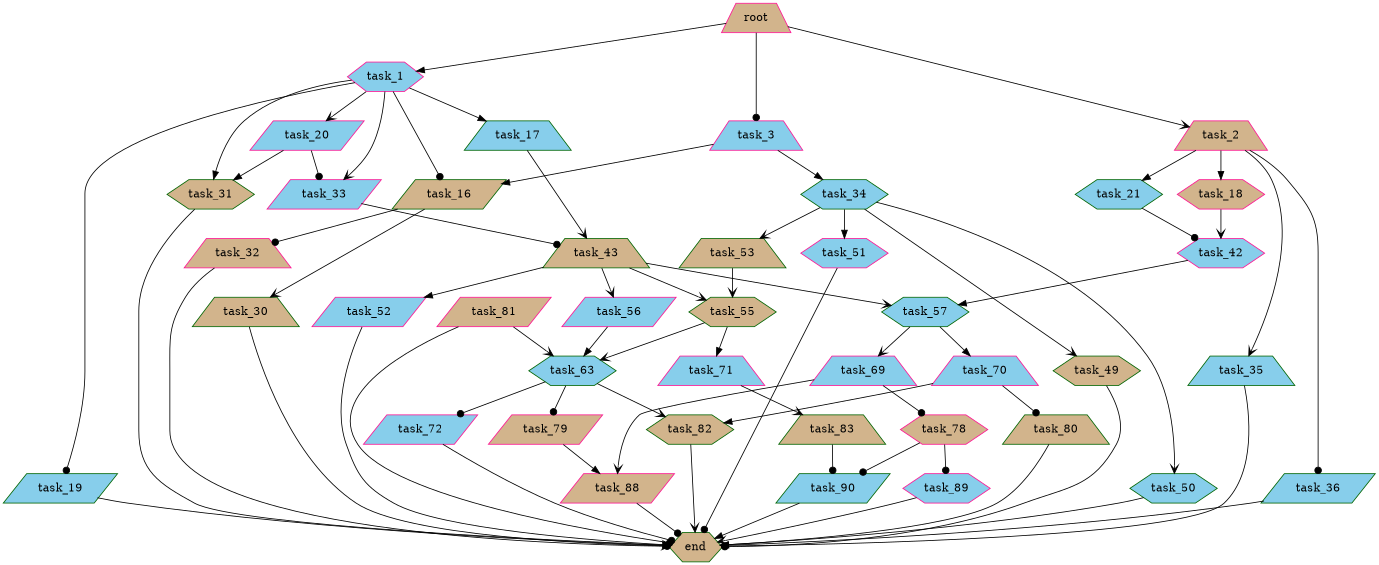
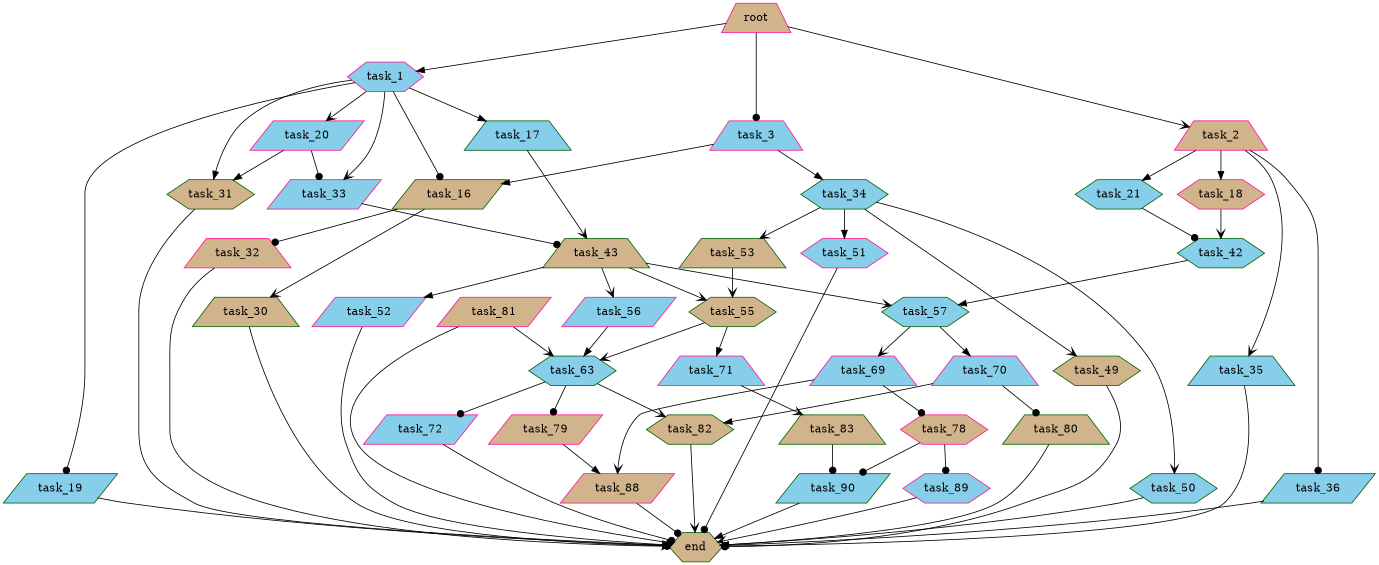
node "task_42": color deeppink -> darkgreen
